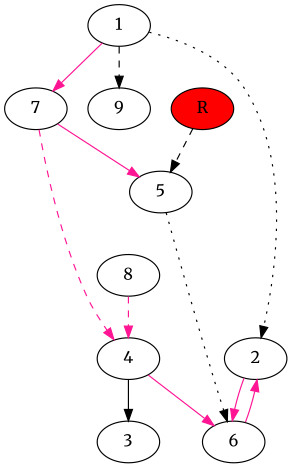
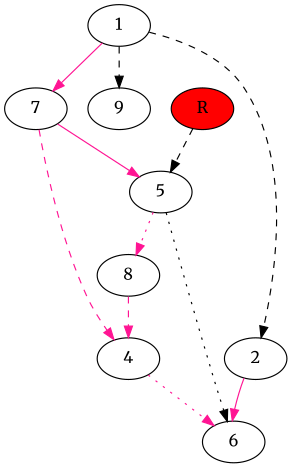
edge "1" -> "2": style dotted -> dashed
edge "5" -> "8": added
edge "4" -> "6": style solid -> dotted
edge "6" -> "2": removed
node "3": removed
